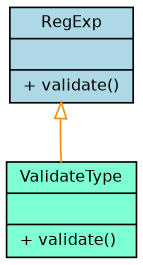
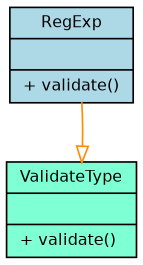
edge "ValidateType" -> "RegExp": reversed
